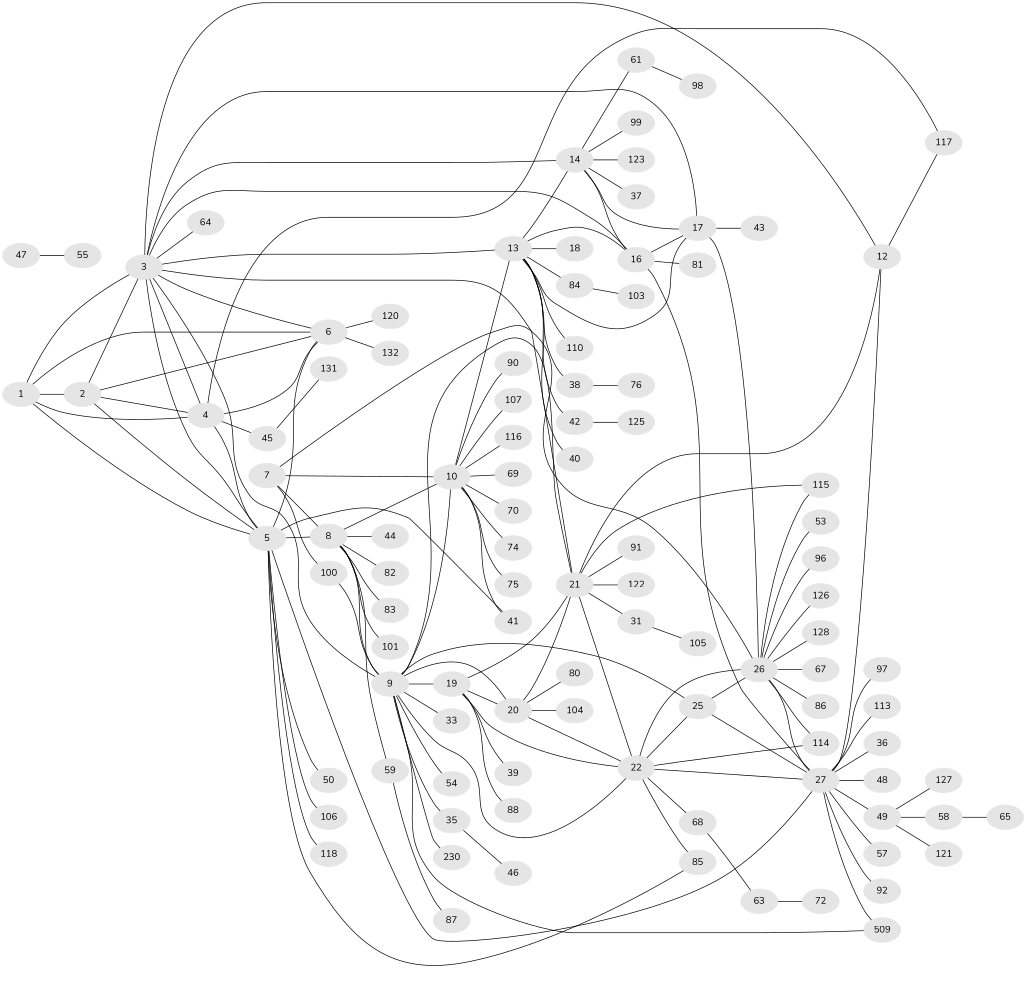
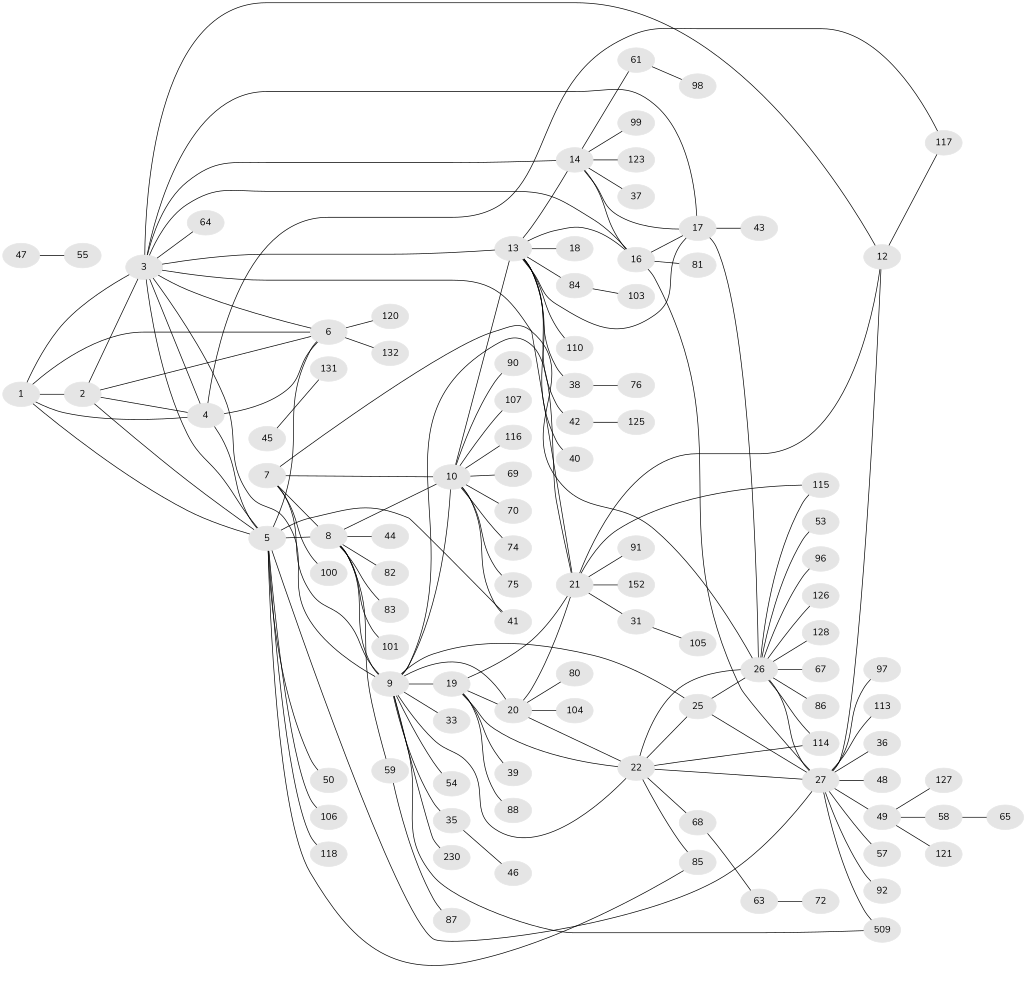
edge "4" -- "45": removed
node "122": label "122" -> "152"
edge "100" -- "9": now "7" -- "9"
edge "21" -- "22": removed
